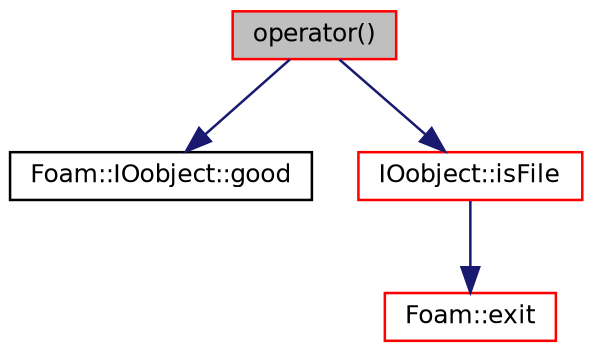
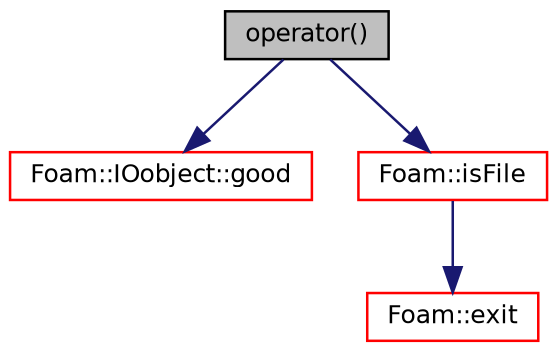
node "operator()": color red -> black
node "Foam::IOobject::good": color black -> red
node "IOobject::isFile": label "IOobject::isFile" -> "Foam::isFile"
